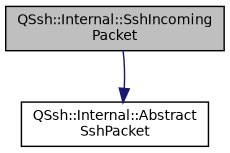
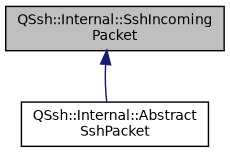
edge "QSsh::Internal::SshIncoming Packet" -> "QSsh::Internal::Abstract SshPacket": reversed
